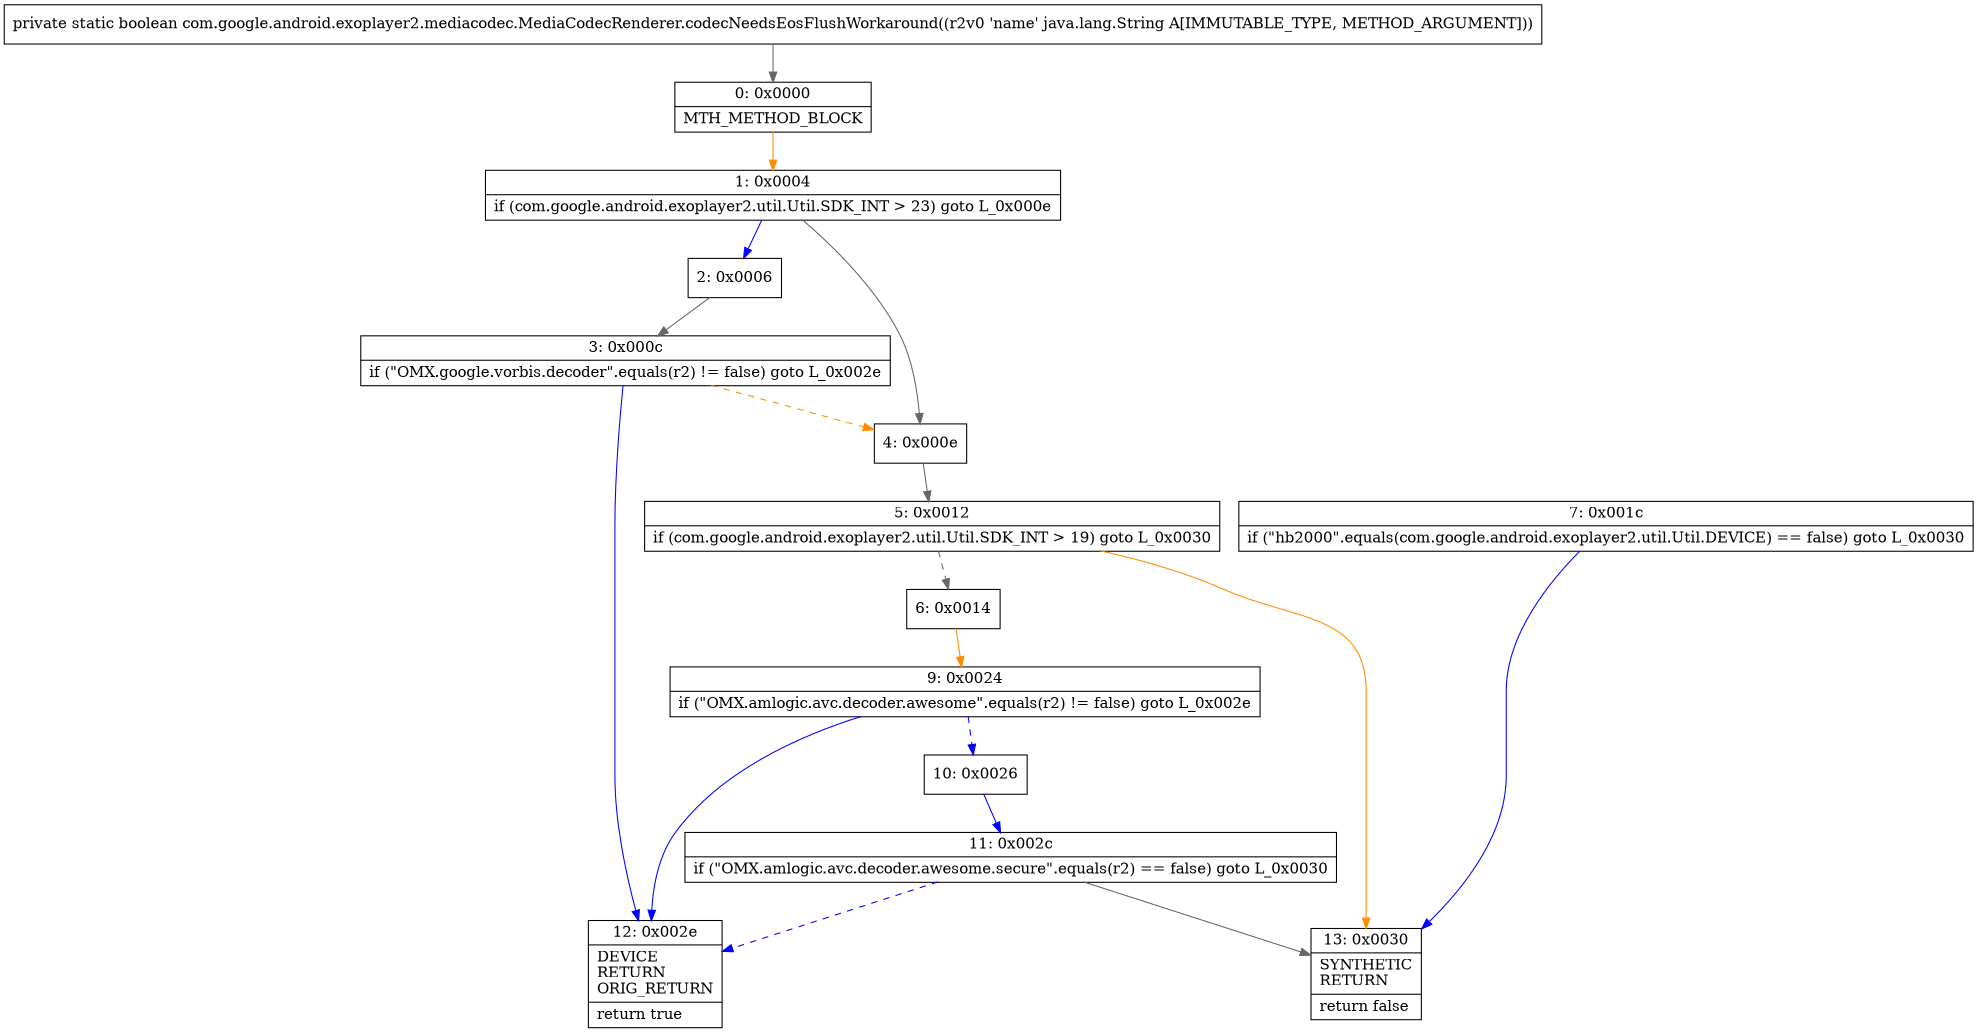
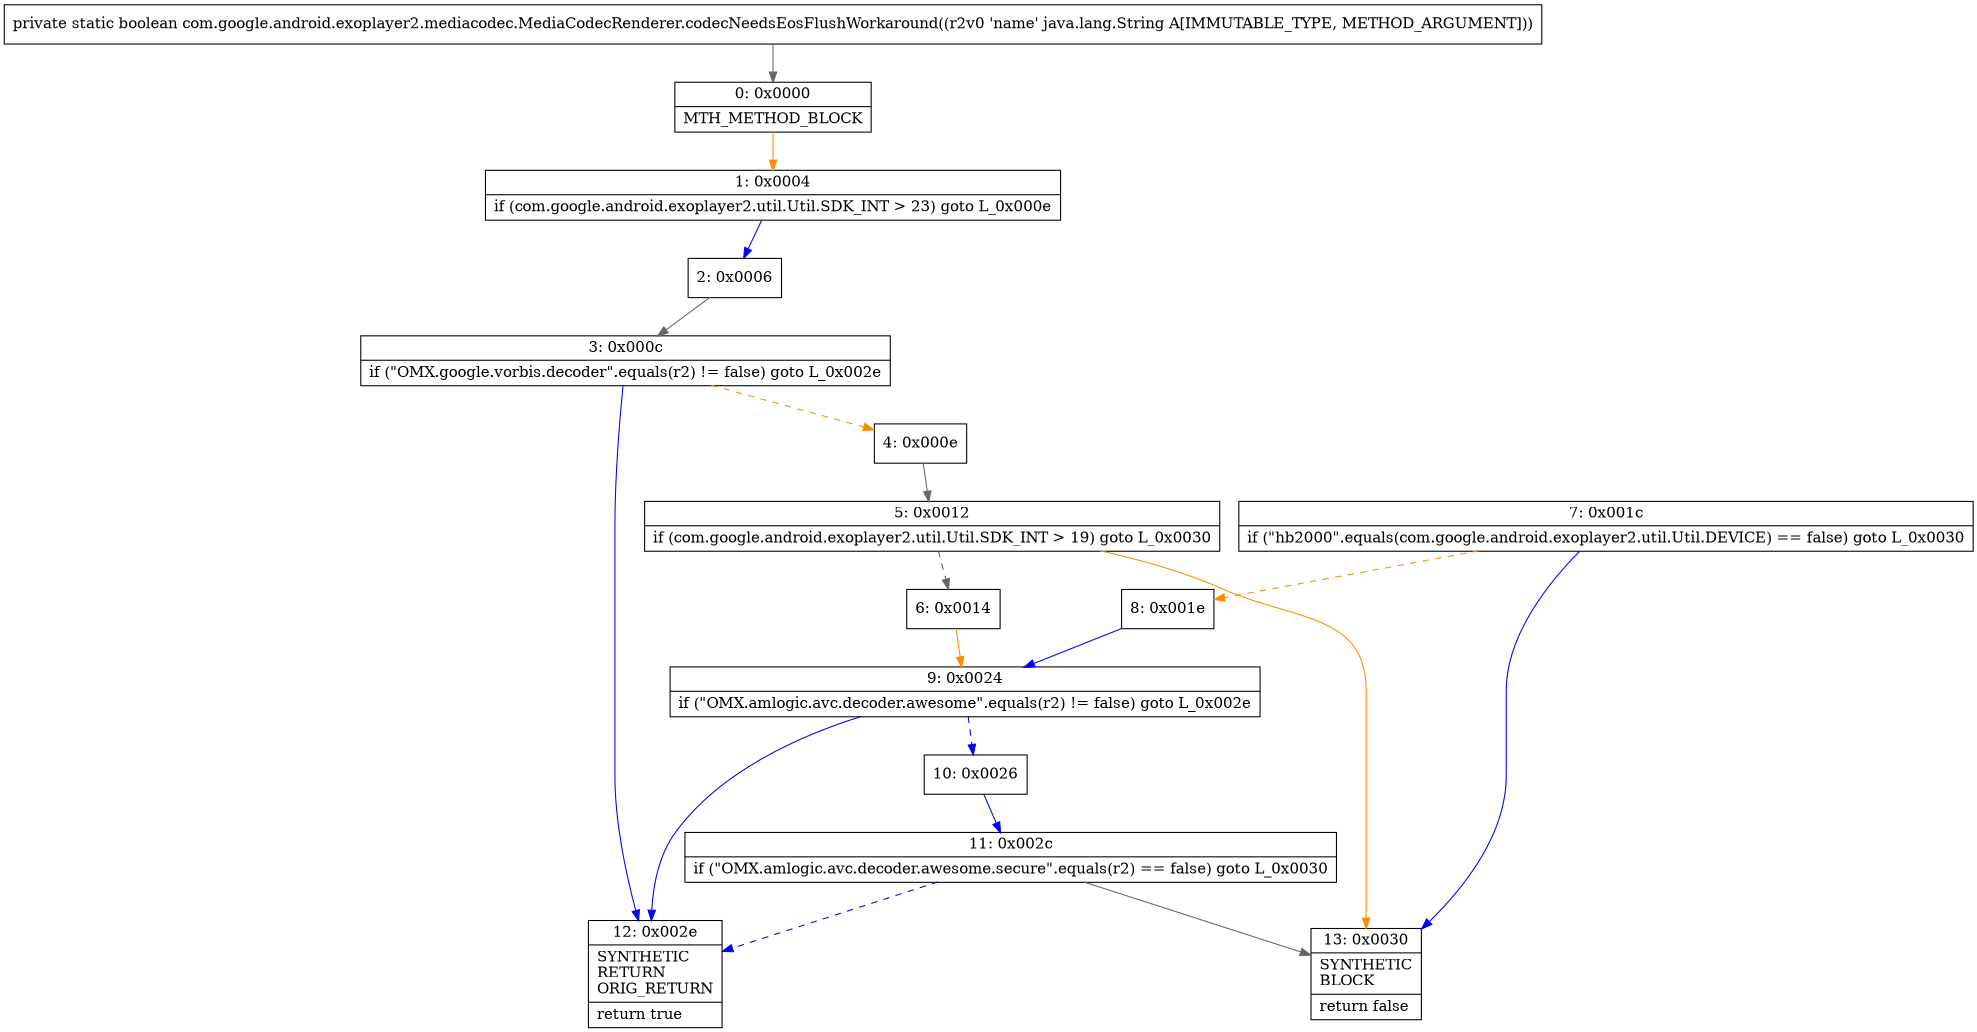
edge "1: 0x0004" -> "4: 0x000e": removed
node "8: 0x001e": added
node "12: 0x002e": text "DEVICE" -> "SYNTHETIC"
node "13: 0x0030": text "RETURN" -> "BLOCK"
